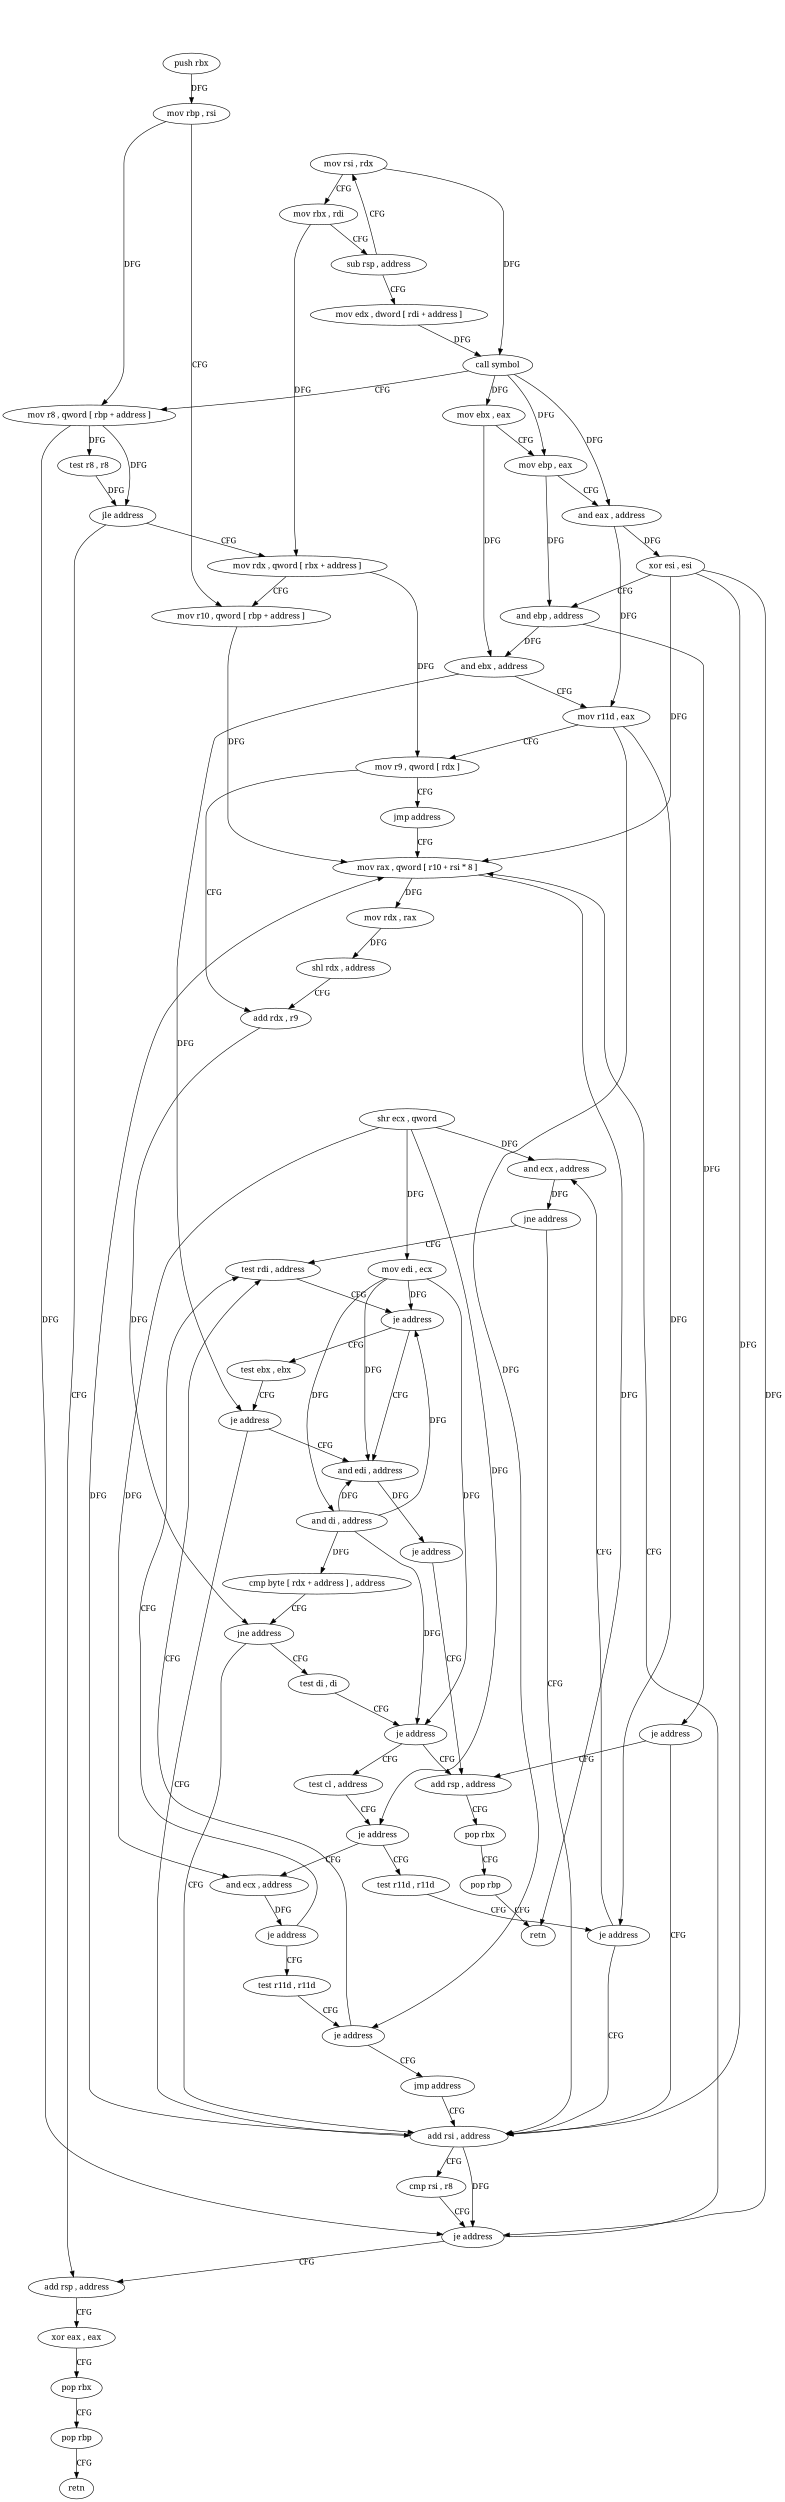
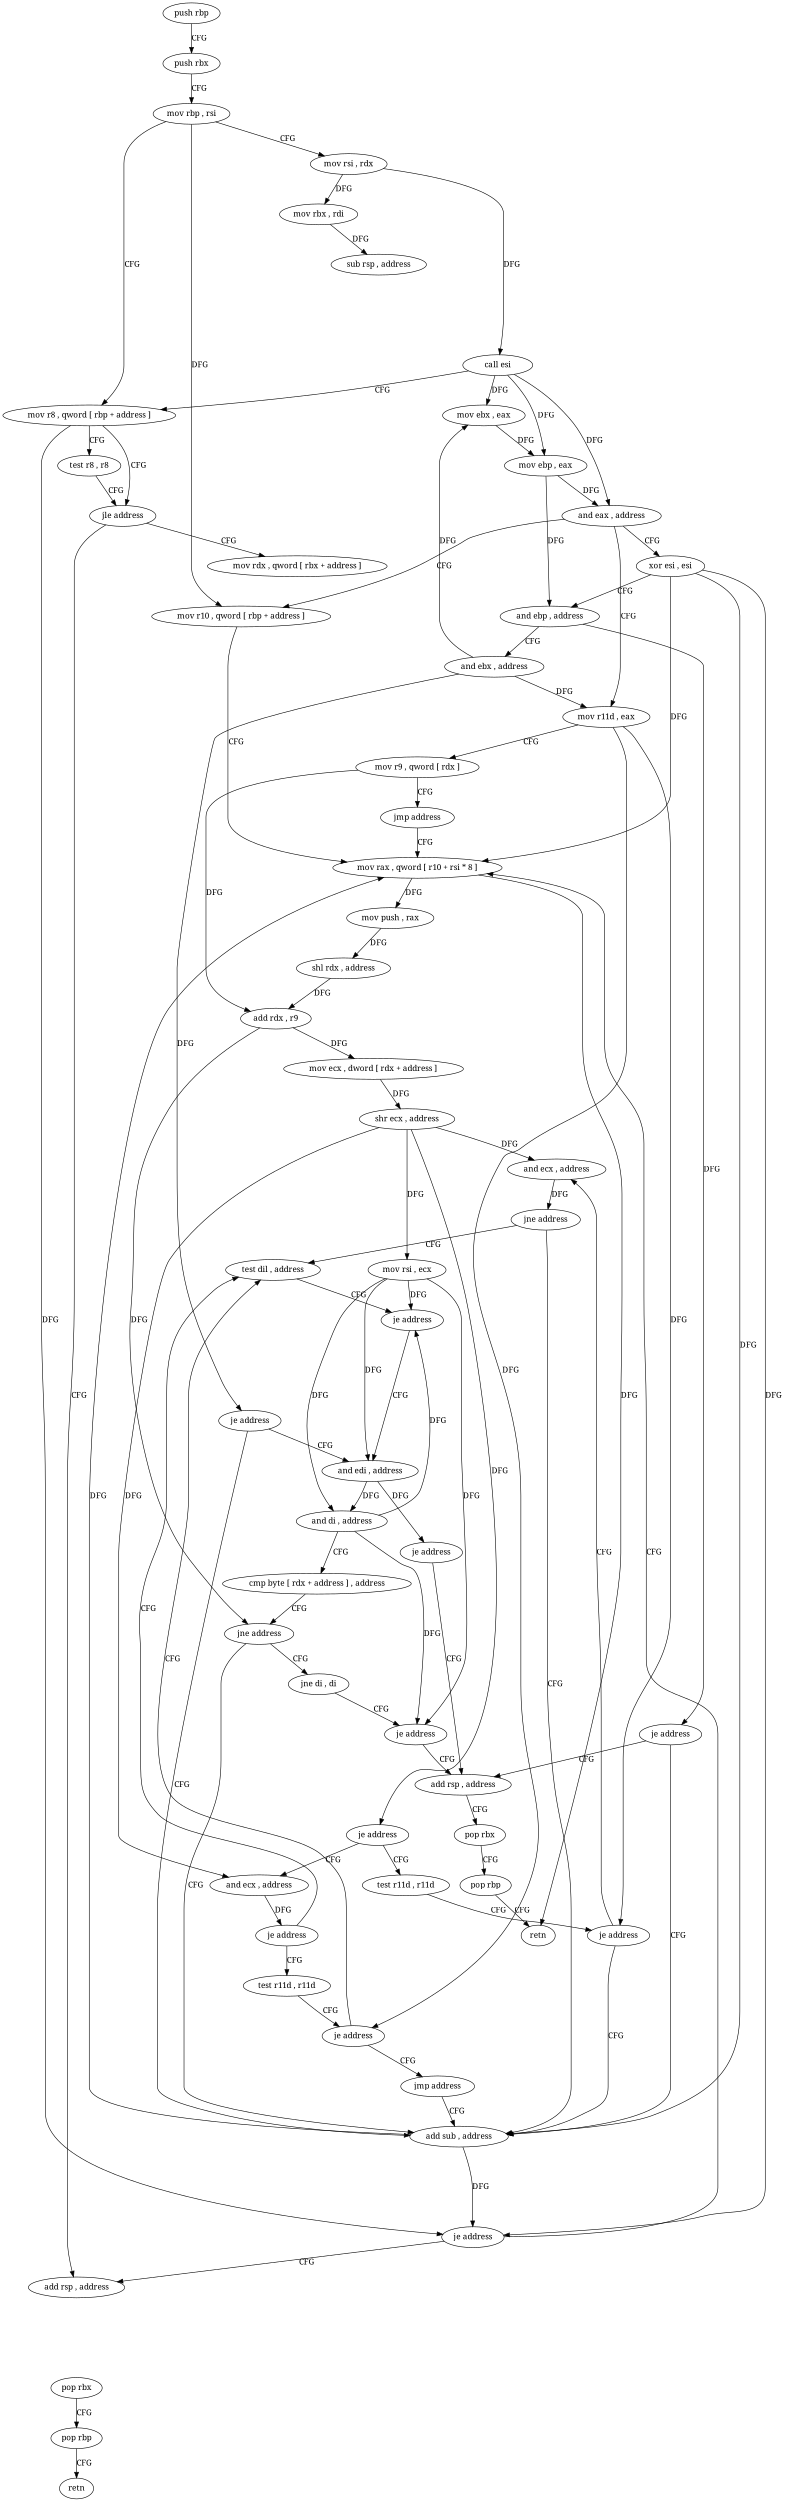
node "push rbp": added
edge "push rbx" -> "mov rbp , rsi": label "DFG" -> "CFG"
edge "mov rsi , rdx" -> "mov rbx , rdi": label "CFG" -> "DFG"
edge "sub rsp , address" -> "mov rsi , rdx": now "mov rbp , rsi" -> "mov rsi , rdx"
edge "mov rbx , rdi" -> "sub rsp , address": label "CFG" -> "DFG"
edge "mov rbp , rsi" -> "mov r8 , qword [ rbp + address ]": label "DFG" -> "CFG"
node "mov edx , dword [ rdi + address ]": removed
edge "mov rbp , rsi" -> "mov r10 , qword [ rbp + address ]": label "CFG" -> "DFG"
node "call symbol": label "call symbol" -> "call esi"
edge "mov rbx , rdi" -> "mov rdx , qword [ rbx + address ]": removed, label "DFG"
edge "mov r8 , qword [ rbp + address ]" -> "test r8 , r8": label "DFG" -> "CFG"
edge "mov ebx , eax" -> "mov ebp , eax": label "CFG" -> "DFG"
edge "mov r8 , qword [ rbp + address ]" -> "jle address": label "DFG" -> "CFG"
edge "test r8 , r8" -> "jle address": label "DFG" -> "CFG"
edge "mov ebp , eax" -> "and eax , address": label "CFG" -> "DFG"
edge "mov ebx , eax" -> "and ebx , address": reversed
edge "and eax , address" -> "xor esi , esi": label "DFG" -> "CFG"
edge "mov rdx , qword [ rbx + address ]" -> "mov r10 , qword [ rbp + address ]": now "and eax , address" -> "mov r10 , qword [ rbp + address ]"
edge "and eax , address" -> "mov r11d , eax": label "DFG" -> "CFG"
edge "and ebp , address" -> "and ebx , address": label "DFG" -> "CFG"
edge "mov rdx , qword [ rbx + address ]" -> "mov r9 , qword [ rdx ]": removed, label "DFG"
edge "and ebx , address" -> "mov r11d , eax": label "CFG" -> "DFG"
edge "mov r10 , qword [ rbp + address ]" -> "mov rax , qword [ r10 + rsi * 8 ]": label "DFG" -> "CFG"
edge "mov r9 , qword [ rdx ]" -> "add rdx , r9": label "CFG" -> "DFG"
node "mov rdx , rax": label "mov rdx , rax" -> "mov push , rax"
edge "shl rdx , address" -> "add rdx , r9": label "CFG" -> "DFG"
node "mov ecx , dword [ rdx + address ]": added
node "shr ecx , qword": label "shr ecx , qword" -> "shr ecx , address"
node "test rdi , address": label "test rdi , address" -> "test dil , address"
node "mov edi , ecx": label "mov edi , ecx" -> "mov rsi , ecx"
node "test ebx , ebx": removed
edge "and di , address" -> "and edi , address": reversed
edge "and di , address" -> "cmp byte [ rdx + address ] , address": label "DFG" -> "CFG"
node "test di , di": label "test di , di" -> "jne di , di"
node "test cl , address": removed
node "add rsi , address": label "add rsi , address" -> "add sub , address"
node "cmp rsi , r8": removed
node "xor eax , eax": removed
